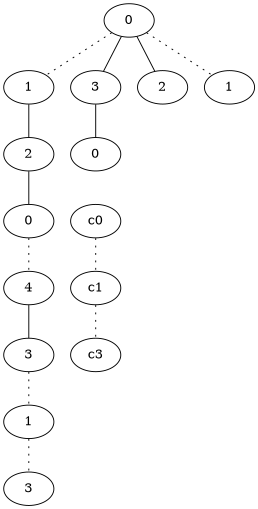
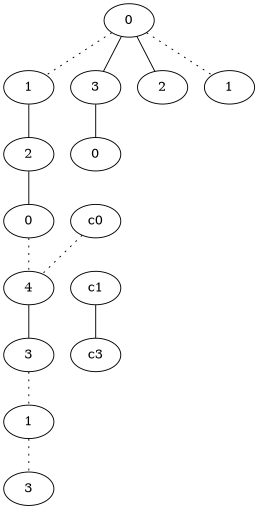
edge "c0" -- "c1": now "c0" -- "4"
edge "c1" -- "c3": style dotted -> solid
